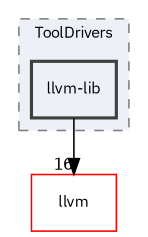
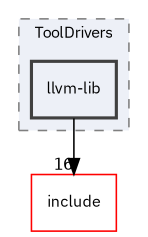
node "llvm": label "llvm" -> "include"
